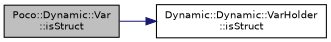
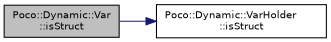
node "Dynamic::Dynamic::VarHolder ::isStruct": label "Dynamic::Dynamic::VarHolder ::isStruct" -> "Poco::Dynamic::VarHolder ::isStruct"
